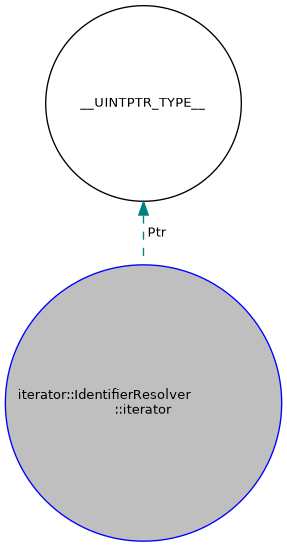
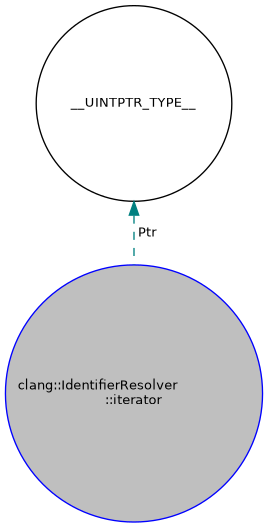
node "iterator::IdentifierResolver ::iterator": label "iterator::IdentifierResolver ::iterator" -> "clang::IdentifierResolver ::iterator"
